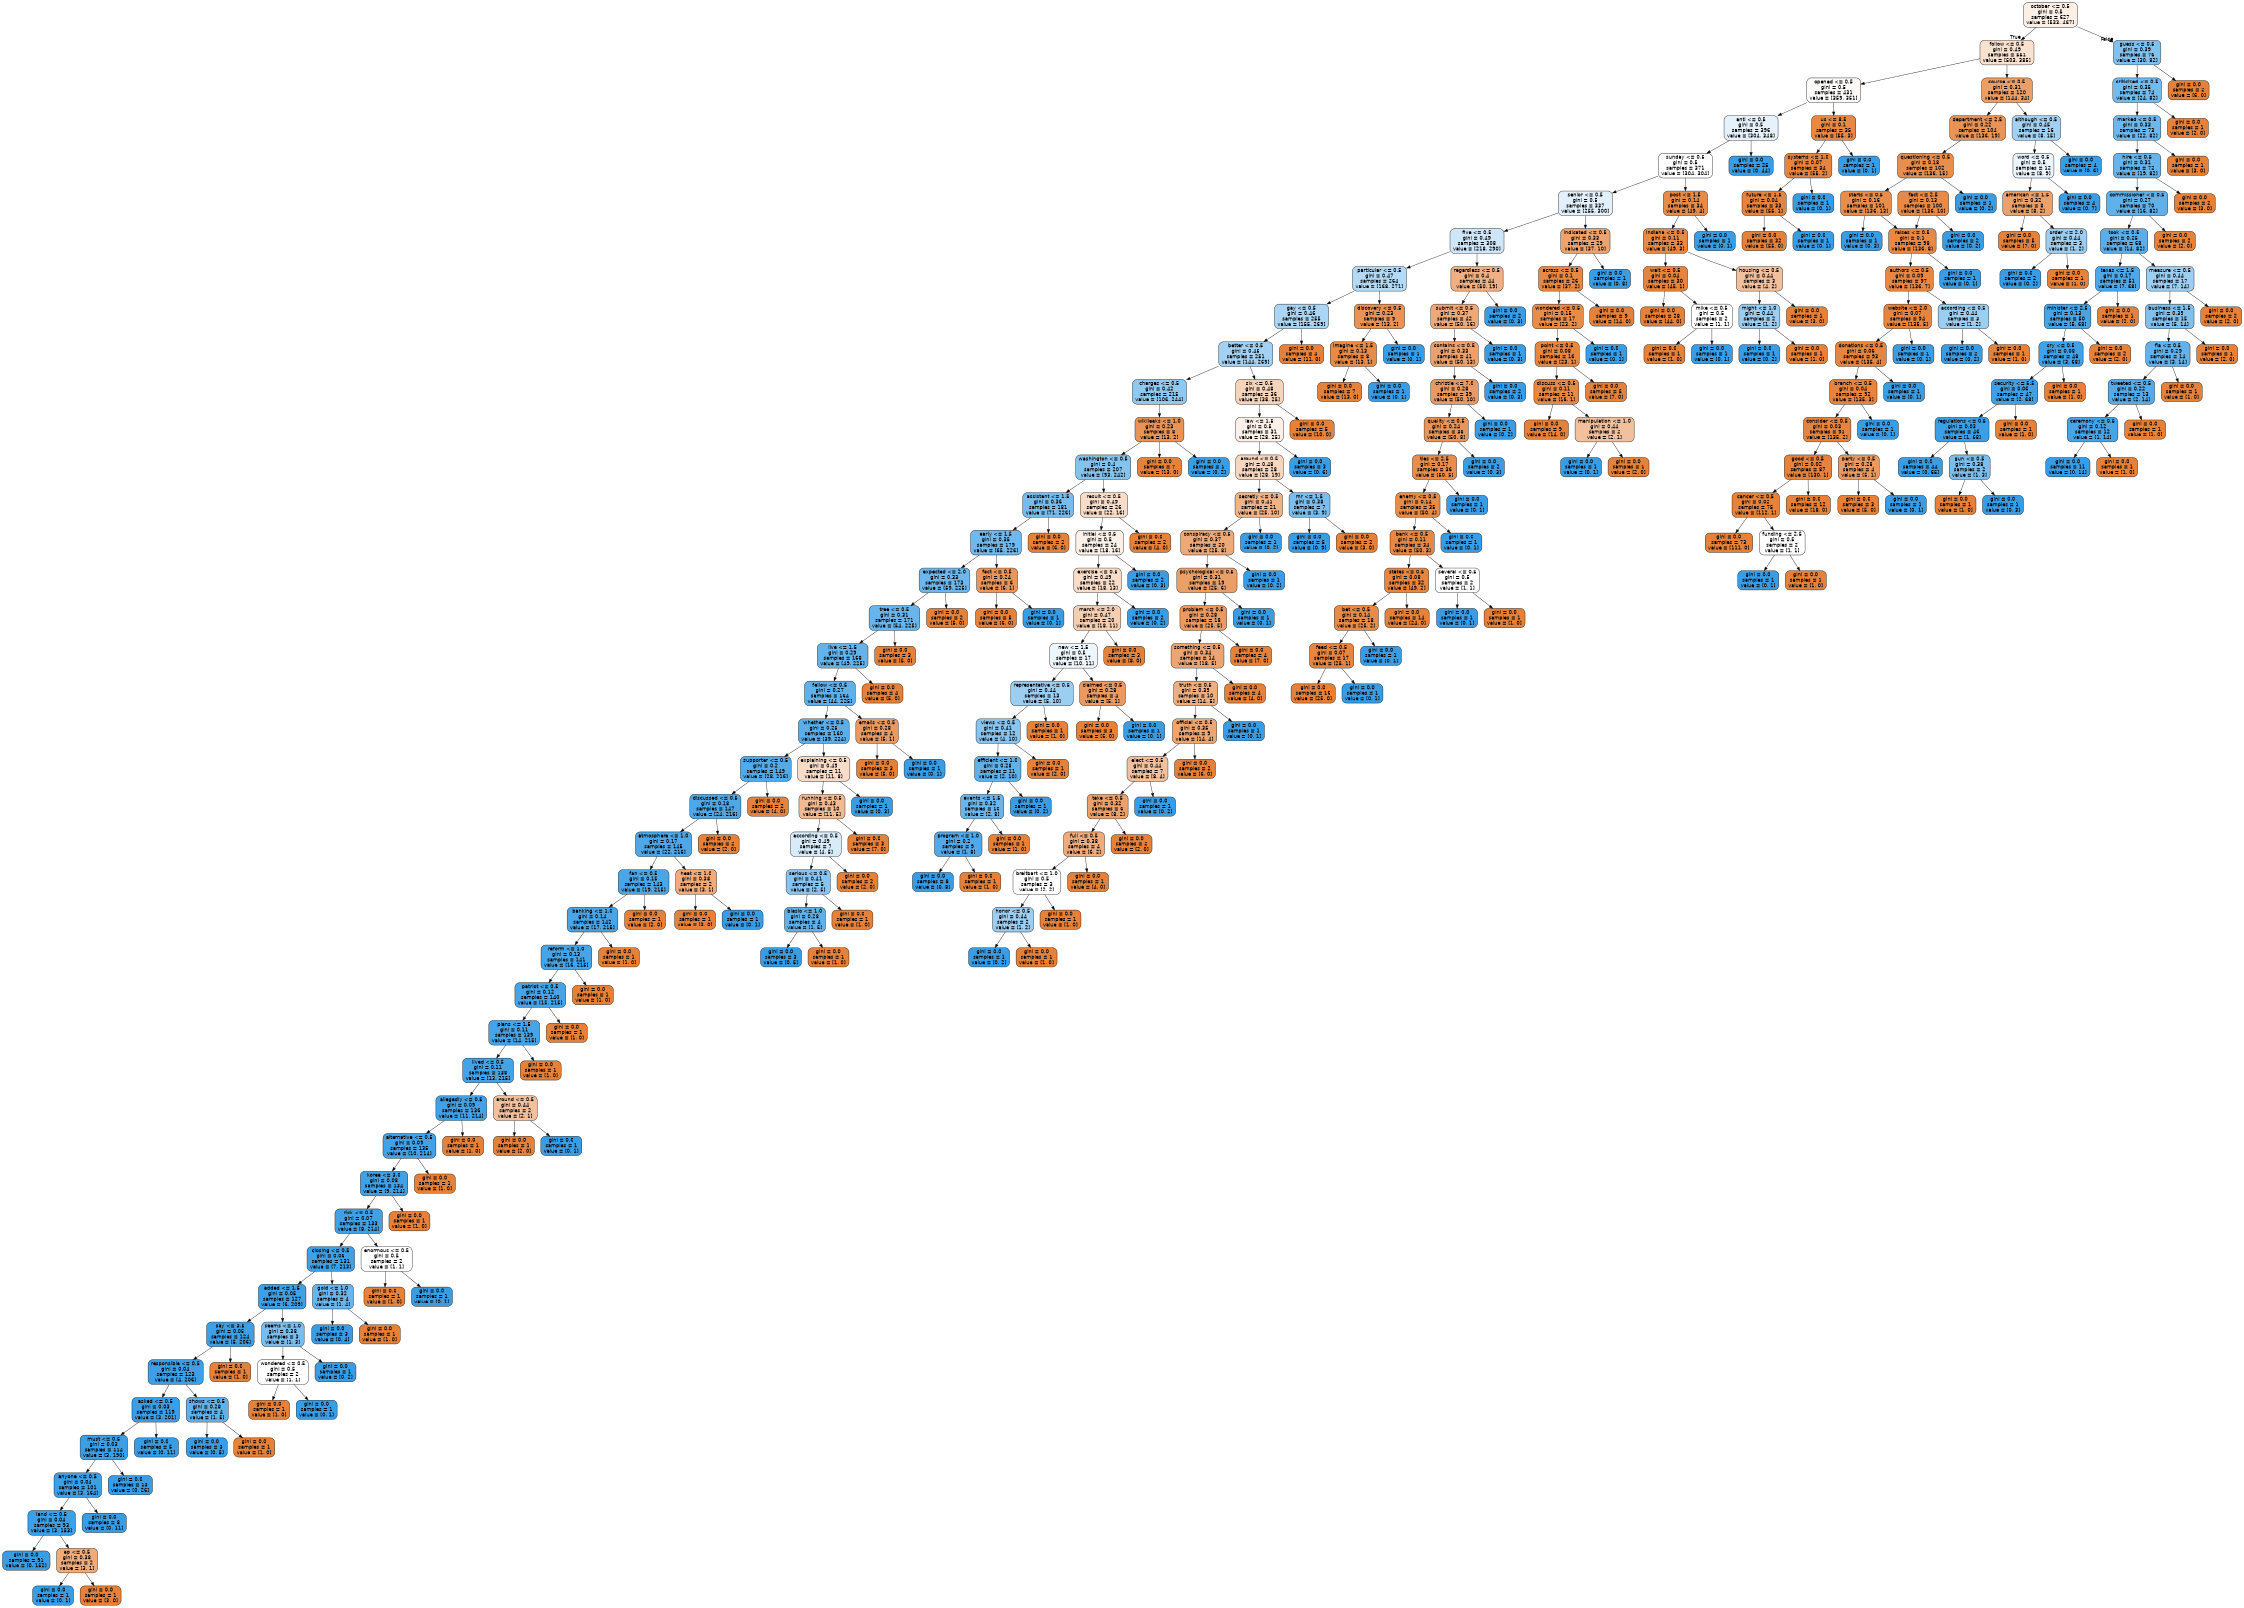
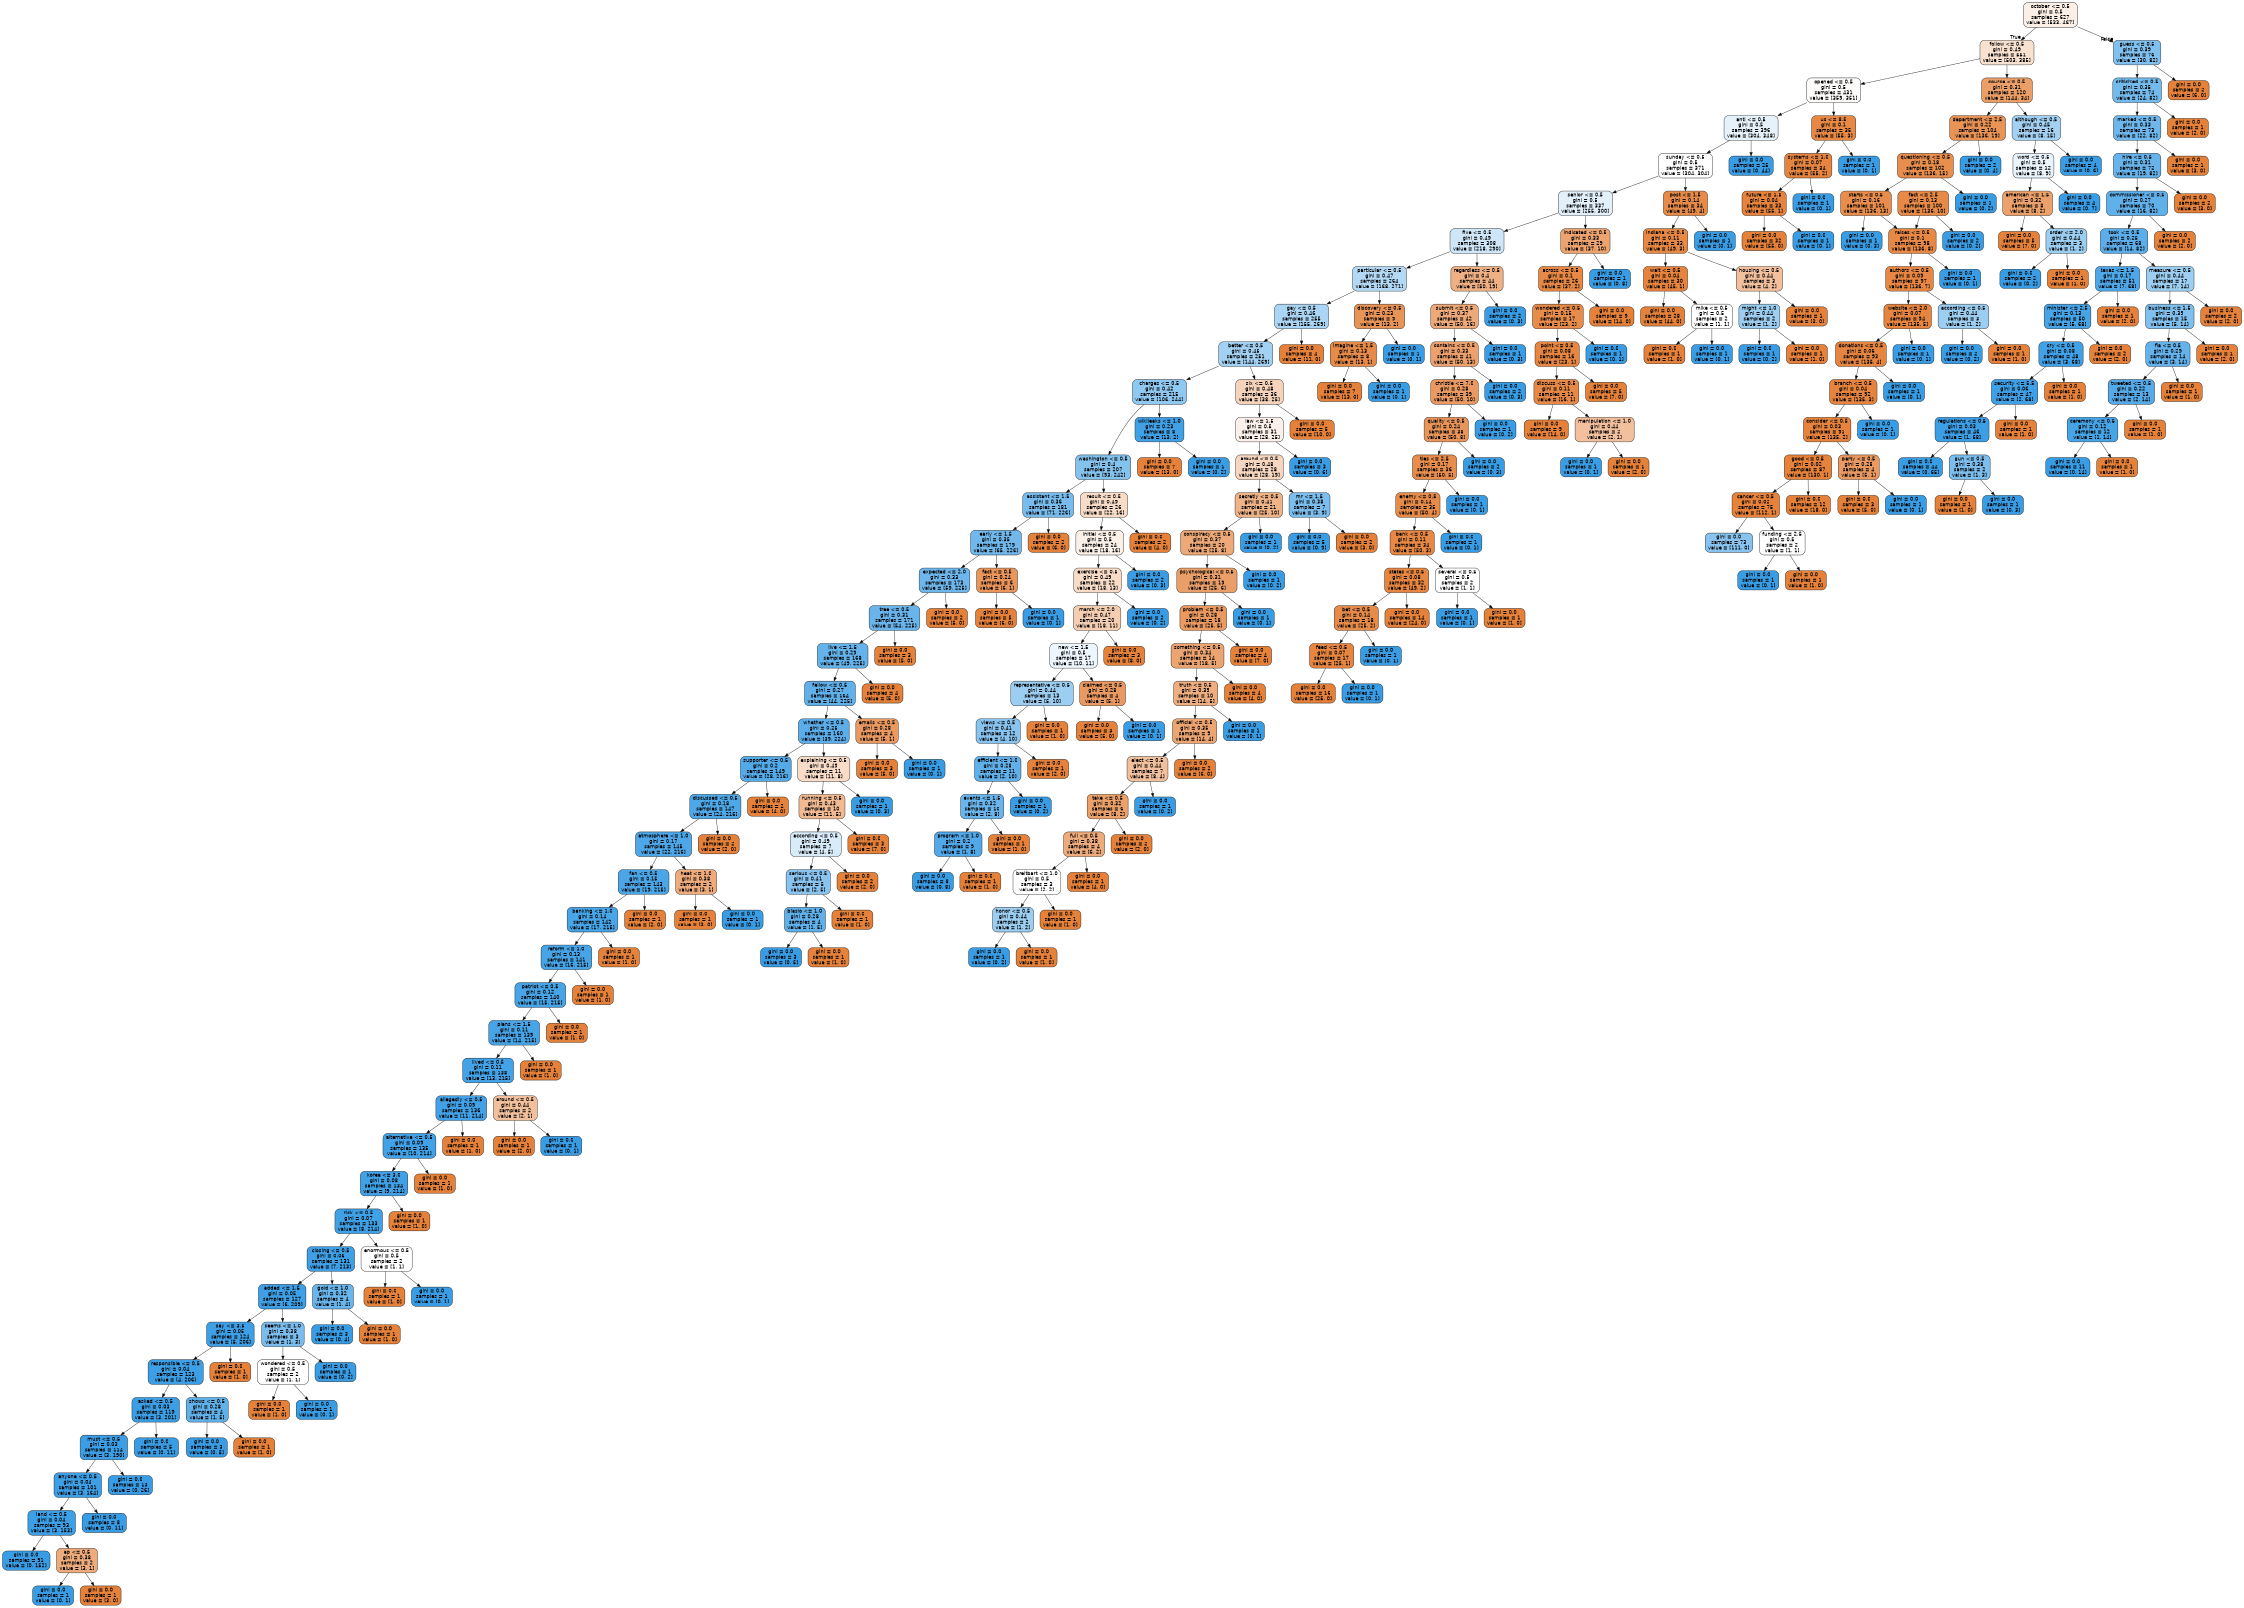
node "gini = 0.0 samples = 2 value = [0, 4]": added
node "wikileaks <= 1.0 gini = 0.23 samples = 8 value = [13, 2]": fillcolor #e58139d8 -> #399de5f4
edge "wikileaks <= 1.0 gini = 0.23 samples = 8 value = [13, 2]" -> "washington <= 0.5 gini = 0.4 samples = 207 value = [93, 242]": now "charges <= 0.5 gini = 0.42 samples = 215 value = [106, 244]" -> "washington <= 0.5 gini = 0.4 samples = 207 value = [93, 242]"
node "gini = 0.0 samples = 73 value = [111, 0]": fillcolor #e58139ff -> #399de599
